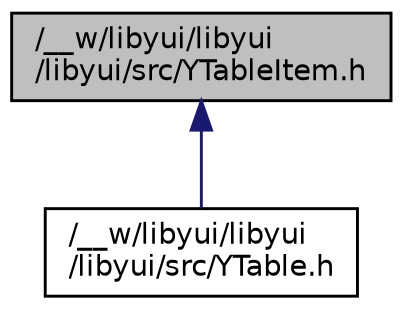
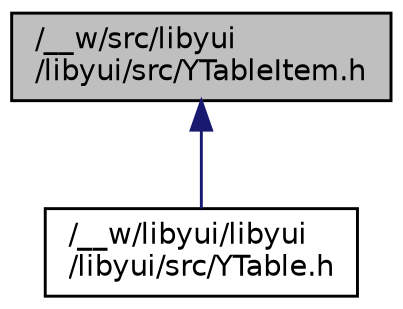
node "/__w/libyui/libyui /libyui/src/YTableItem.h": label "/__w/libyui/libyui /libyui/src/YTableItem.h" -> "/__w/src/libyui /libyui/src/YTableItem.h"
